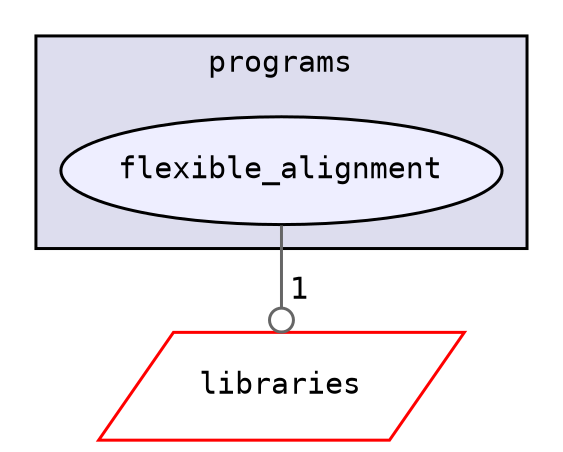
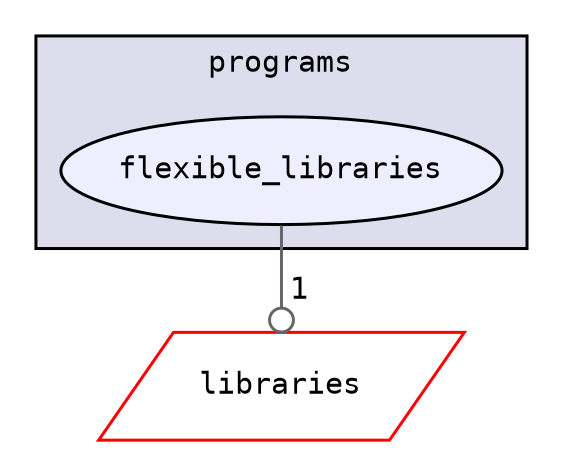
node "flexible_alignment": label "flexible_alignment" -> "flexible_libraries"
